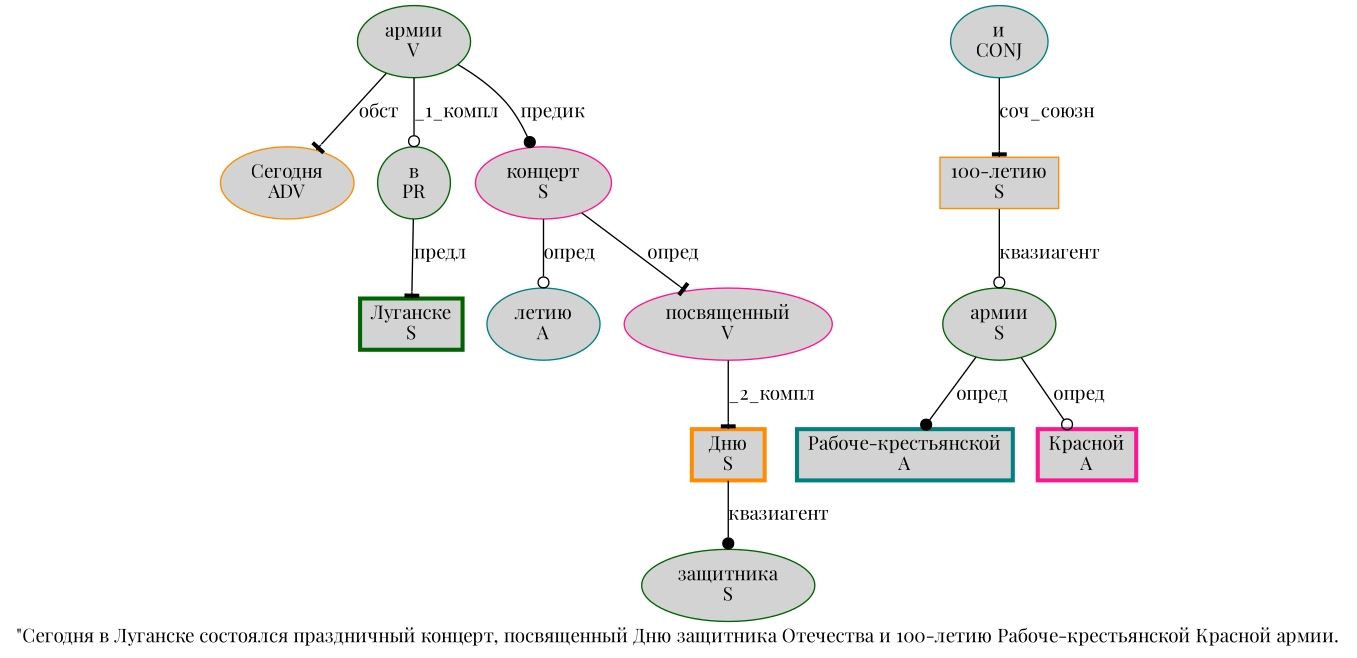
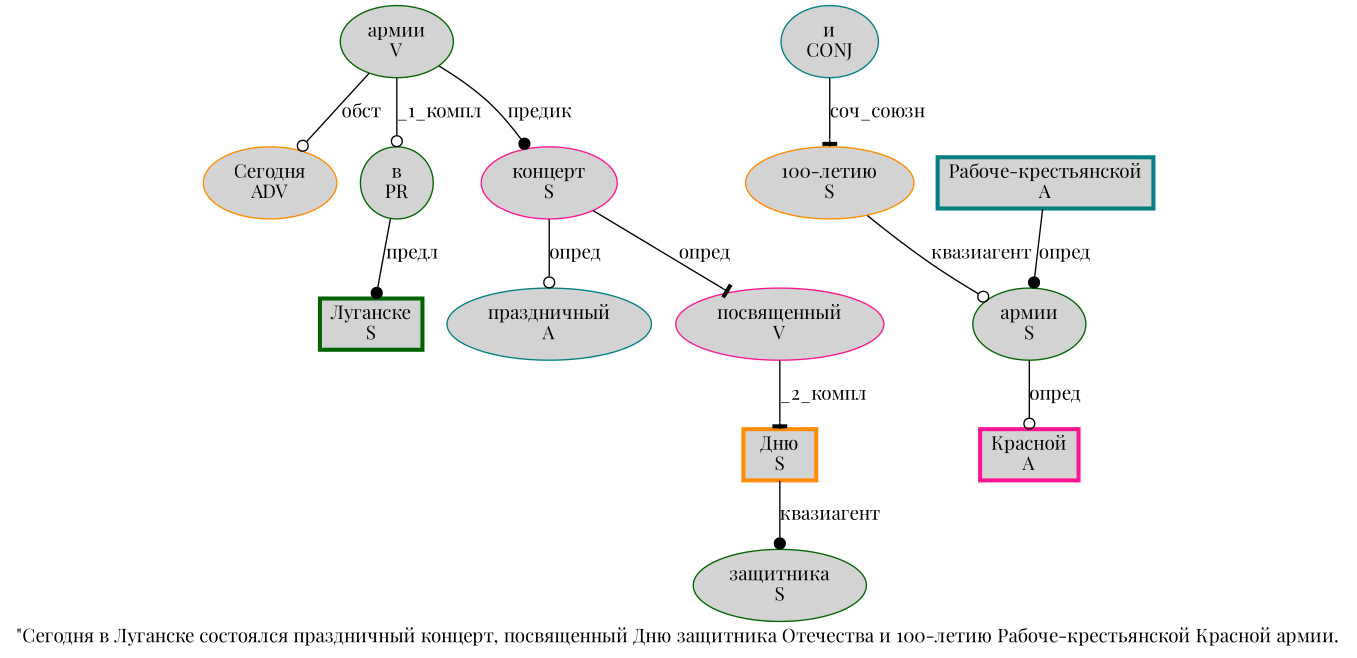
edge "армии V" -> "Сегодня ADV": arrowhead tee -> odot
node "100-летию S": shape box -> ellipse
edge "в PR" -> "Луганске S": arrowhead tee -> dot
node "летию A": label "летию A" -> "праздничный A"
edge "армии S" -> "Рабоче-крестьянской A": reversed
